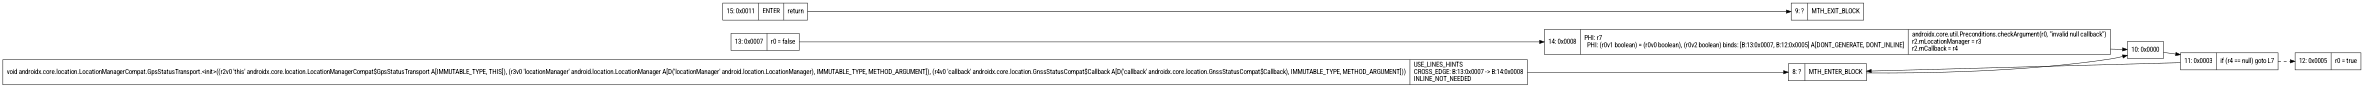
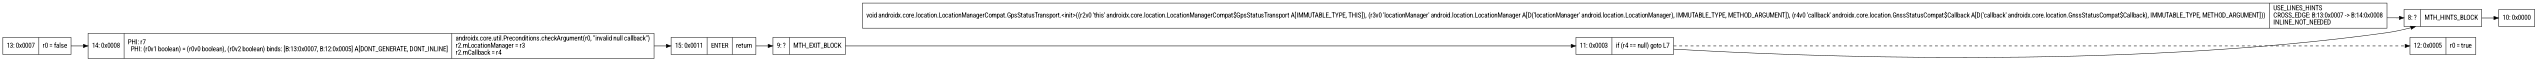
edge "14: 0x0008" -> "10: 0x0000": now "14: 0x0008" -> "15: 0x0011"
edge "10: 0x0000" -> "11: 0x0003": now "9: ?" -> "11: 0x0003"
node "8: ?": text "MTH_ENTER_BLOCK" -> "MTH_HINTS_BLOCK"
